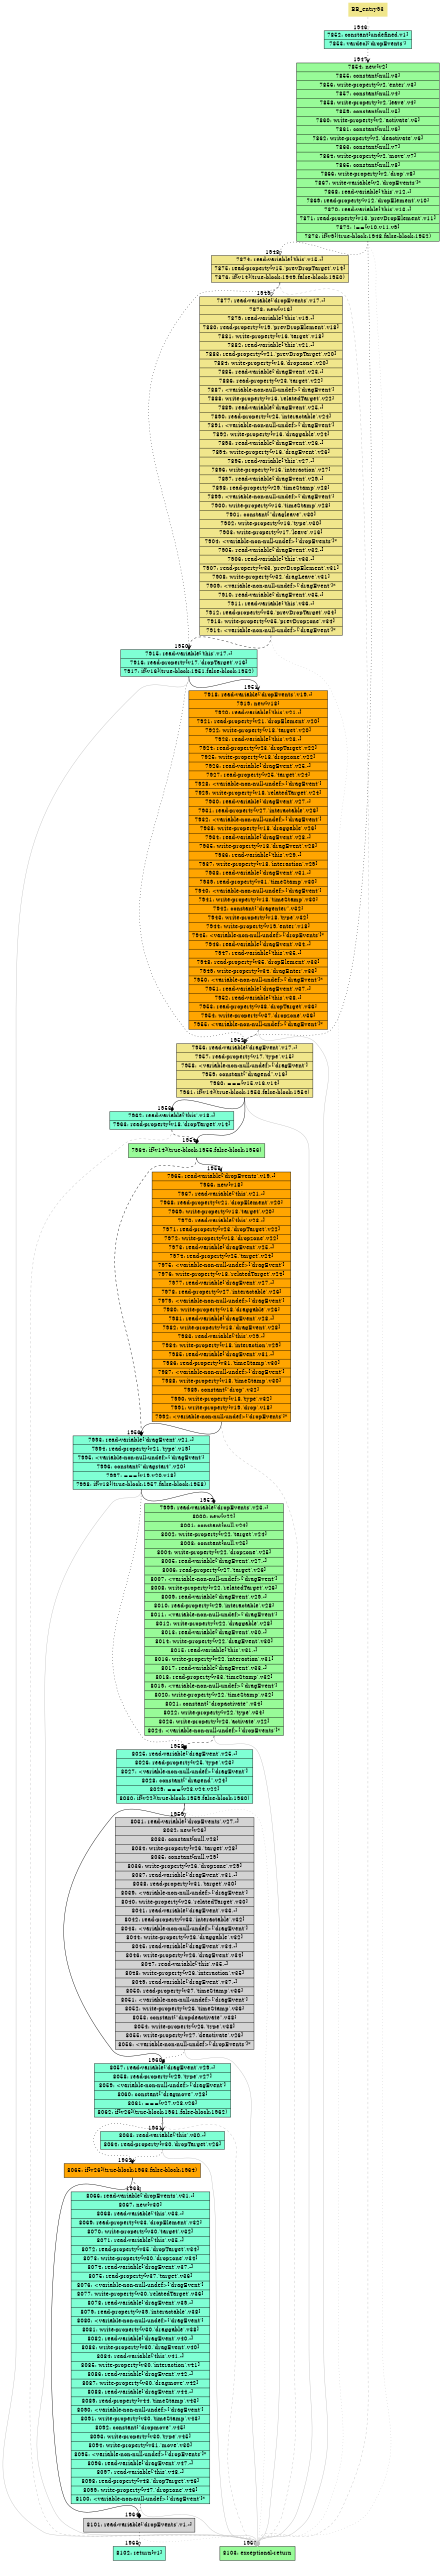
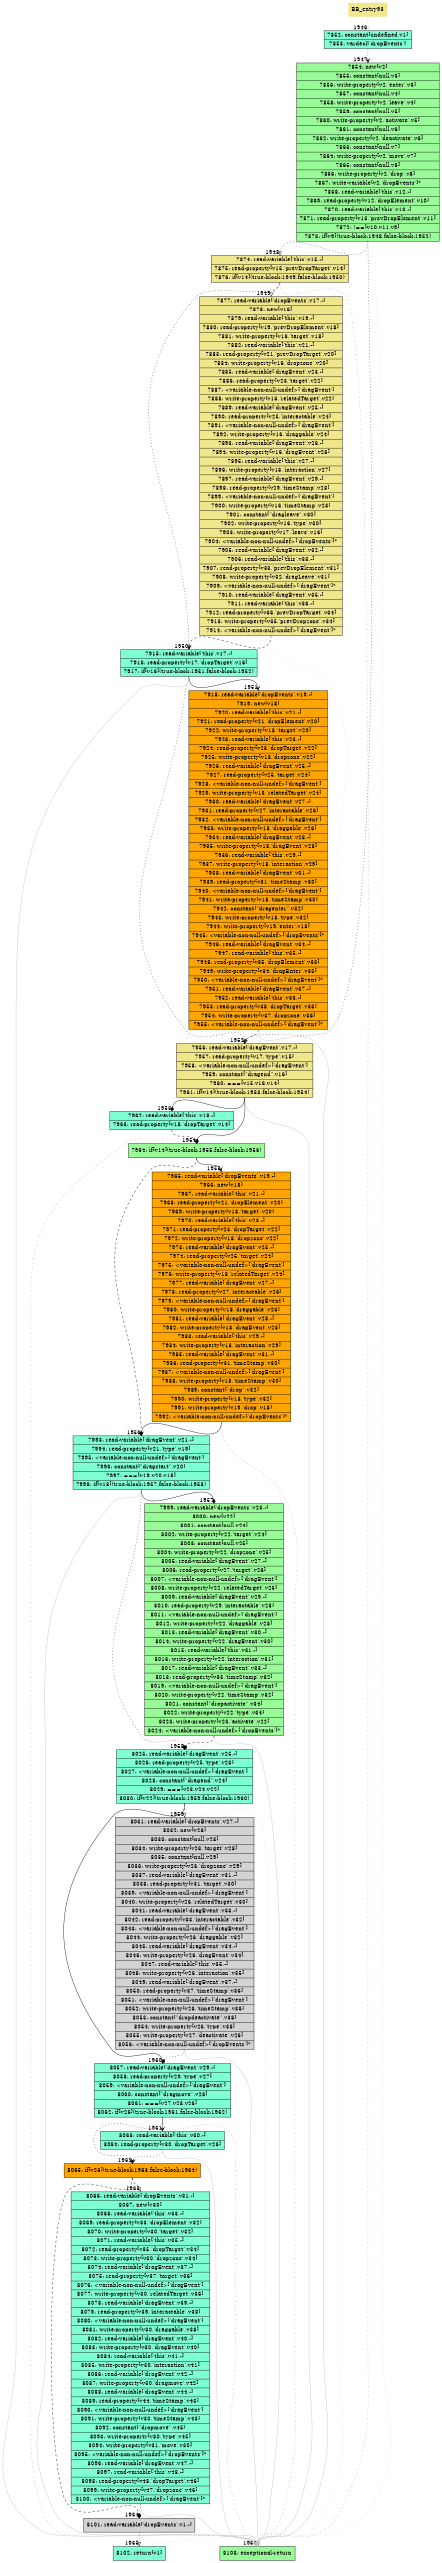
edge "8065: if[v26](true-block:1963,false-block:1964)" -> "8101: read-variable['dropEvents',v1,-]": style solid -> dashed
